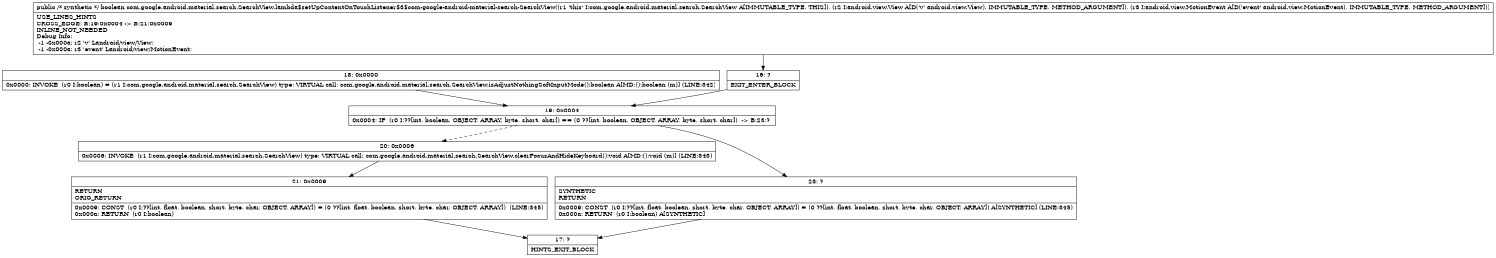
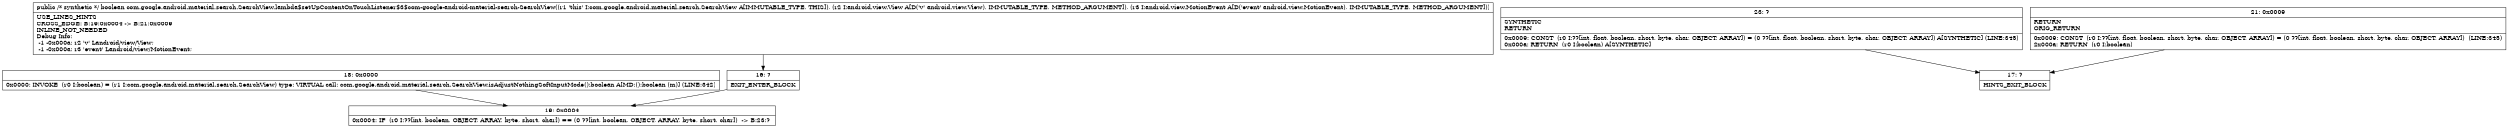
edge "19: 0x0004" -> "23: ?": removed
node "20: 0x0006": removed
node "21: 0x0009": text "0x000a: RETURN  (r0 I:boolean)" -> "2x000a: RETURN  (r0 I:boolean)"
